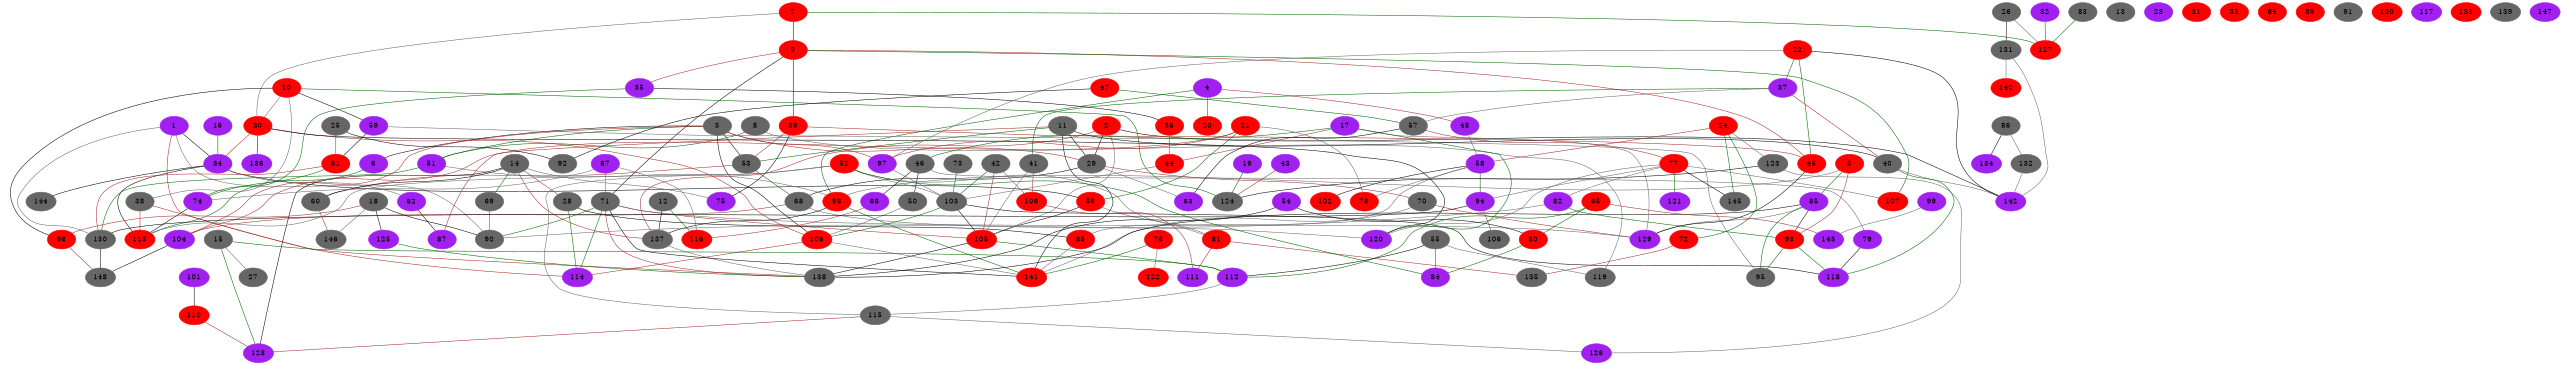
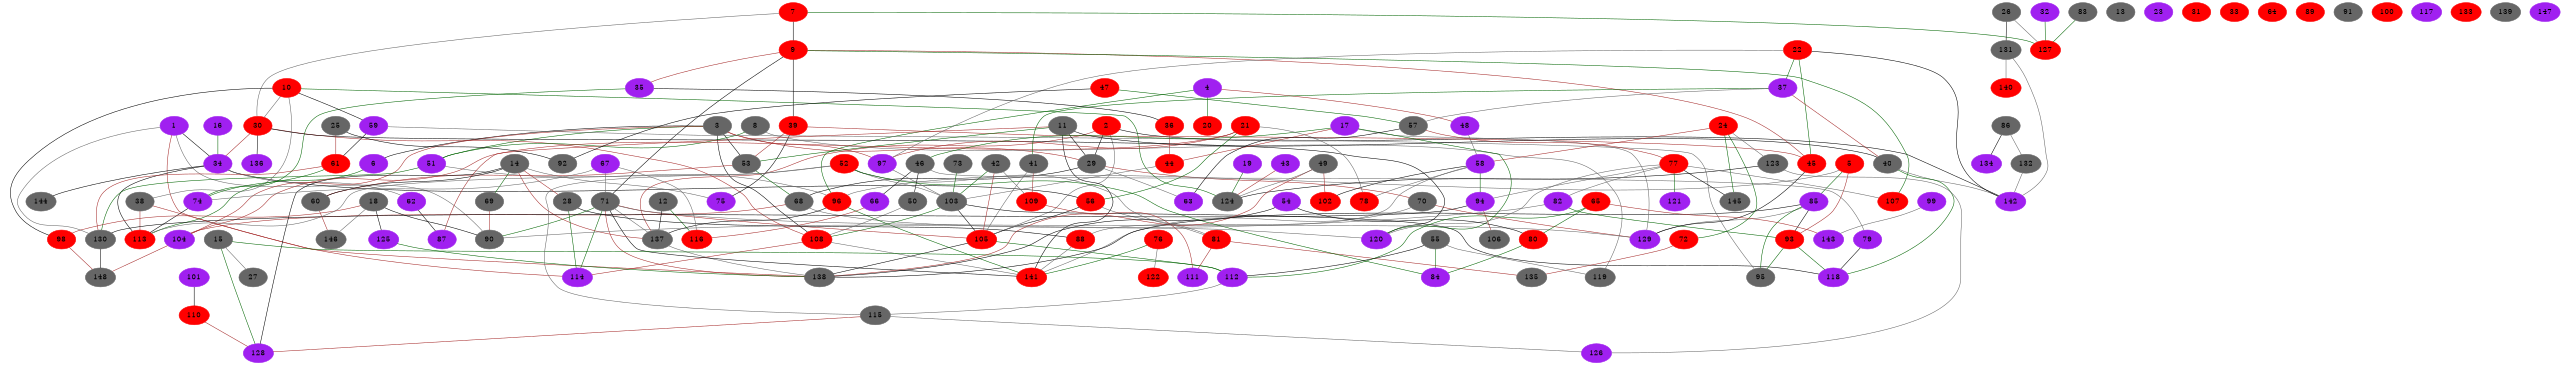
node "49": added
edge "71" -- "137": added
edge "104" -- "148": color black -> brown
